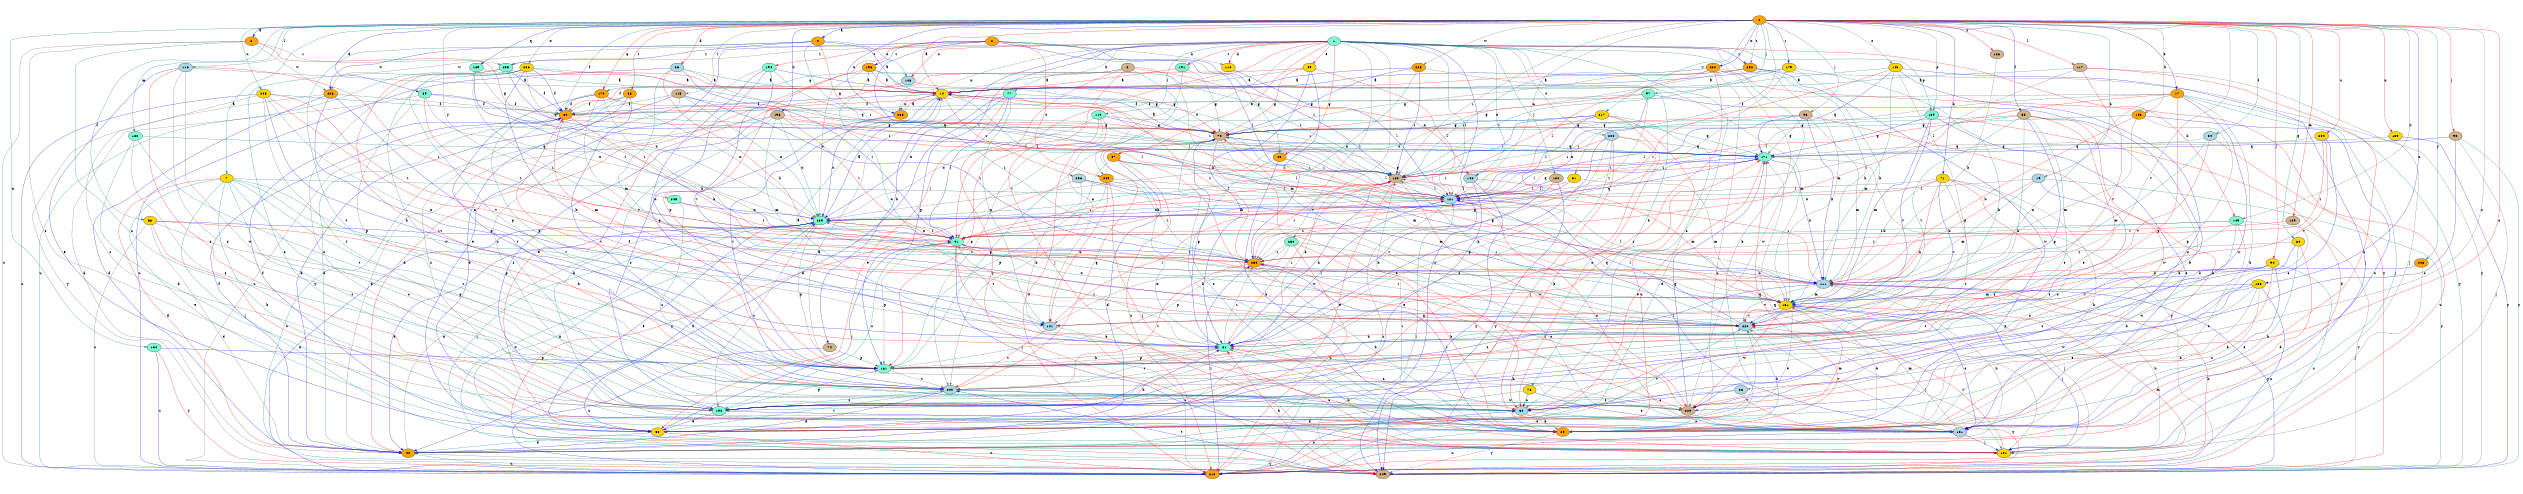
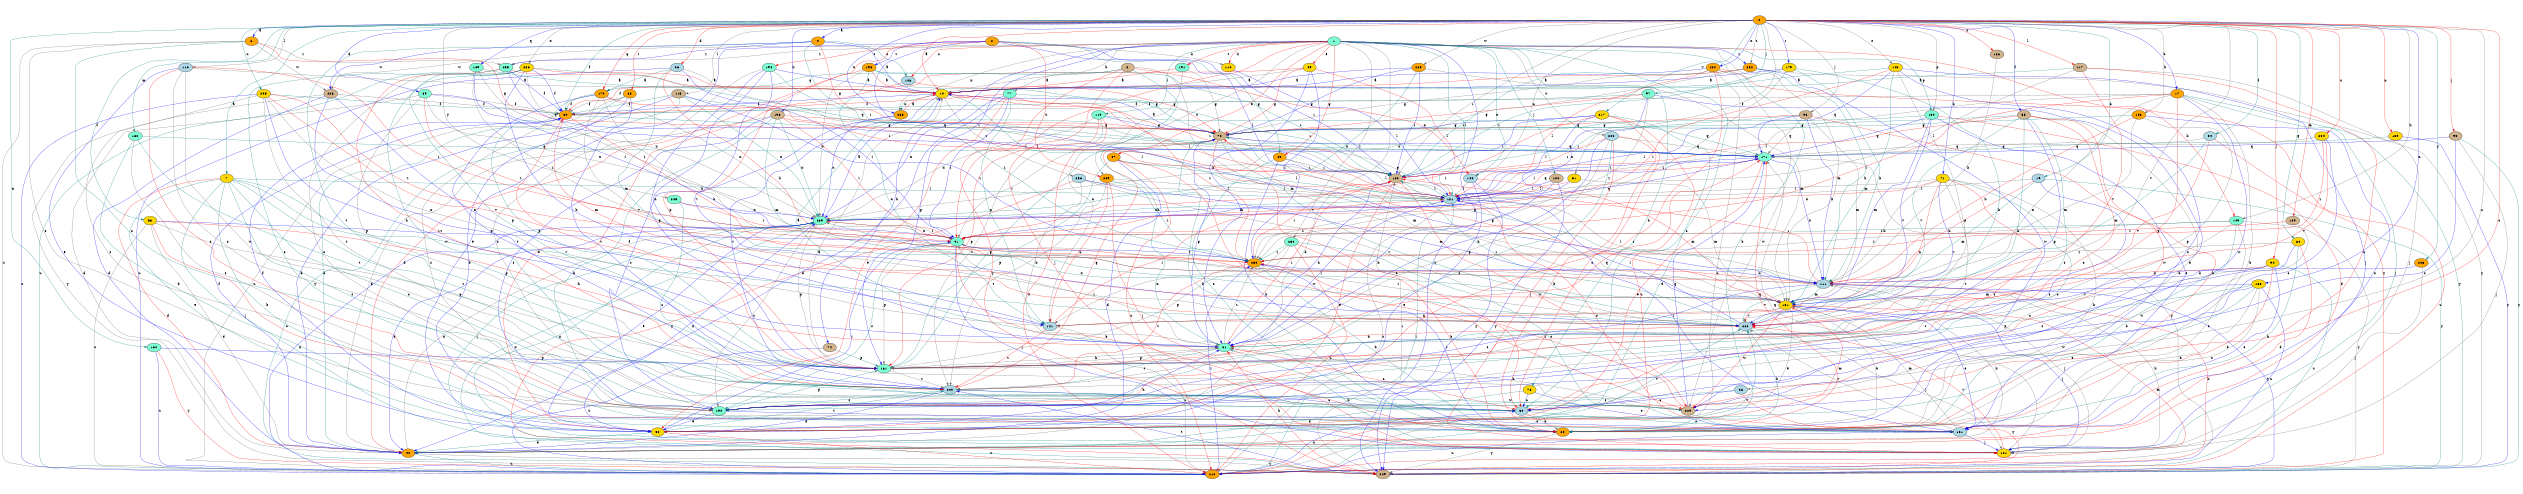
edge "36" -> "10": now "36" -> "170"
node "228": fillcolor orange -> tan
edge "10" -> "256": color red -> gray40
edge "91" -> "180": removed, label "r"
